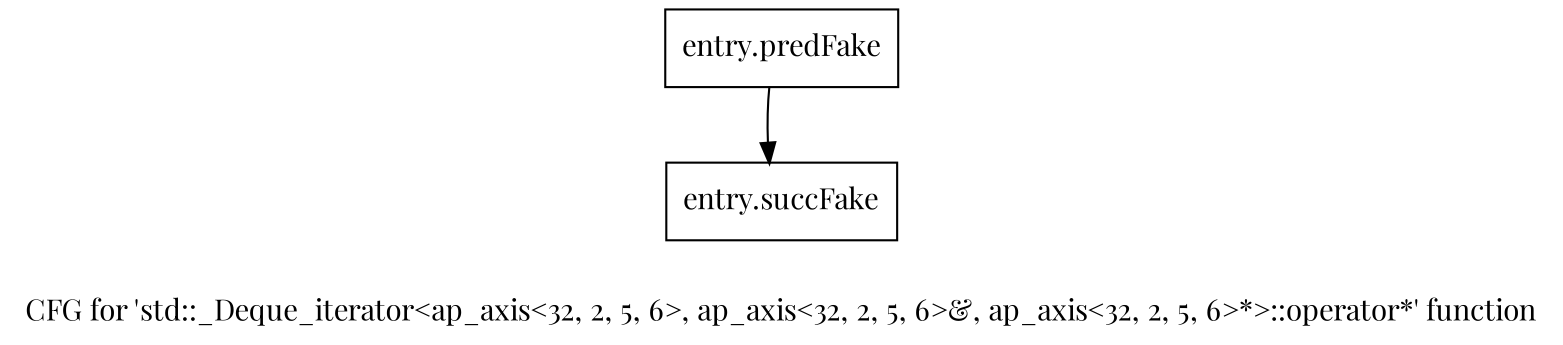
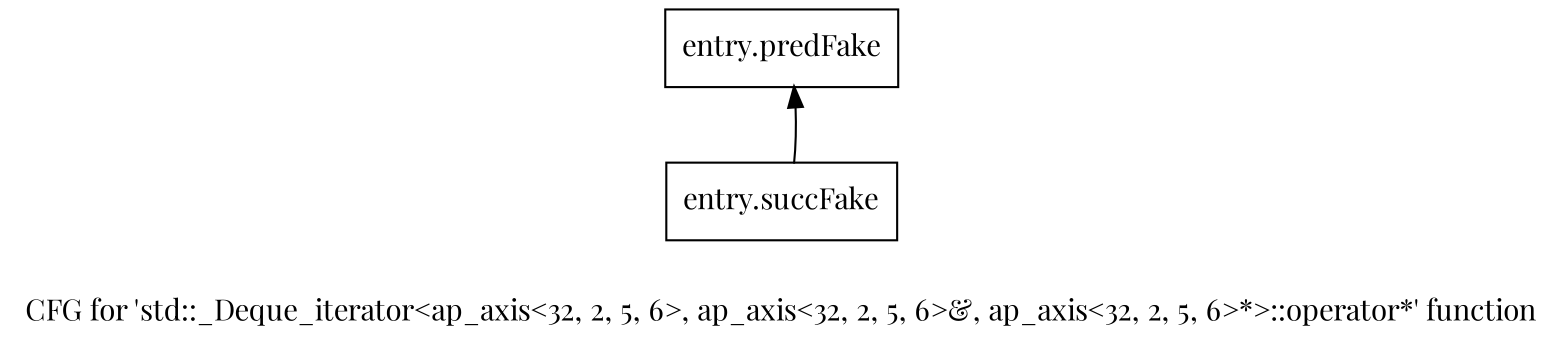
edge "entry.predFake" -> "entry.succFake": reversed
